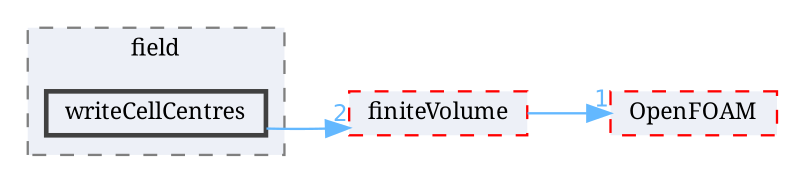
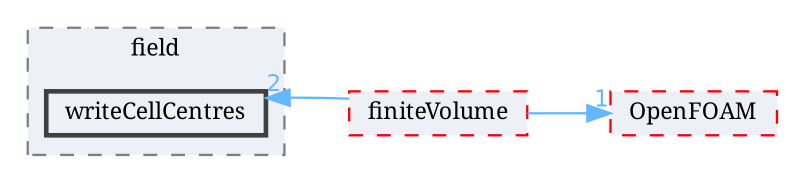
edge "writeCellCentres" -> "finiteVolume": reversed
